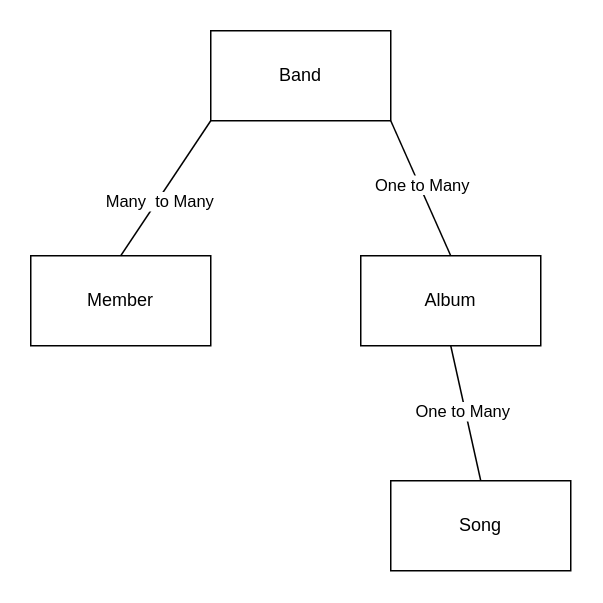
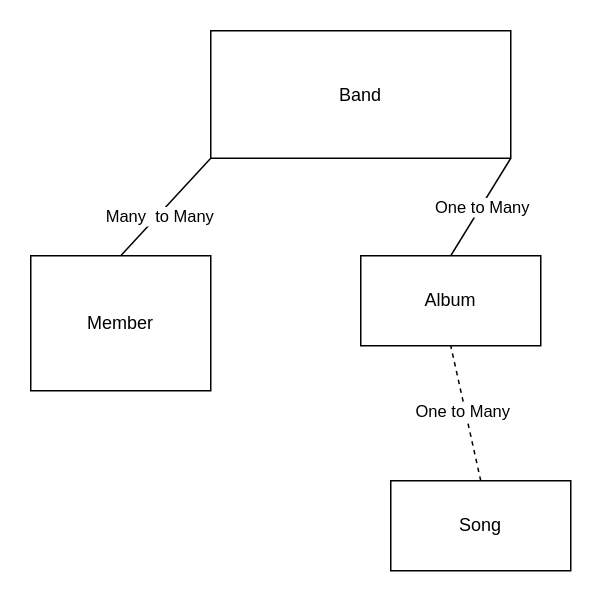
node "Band": size 180x90 -> 300x128
node "Member": size 180x90 -> 180x135
edge "Album" -- "Song": style solid -> dashed
